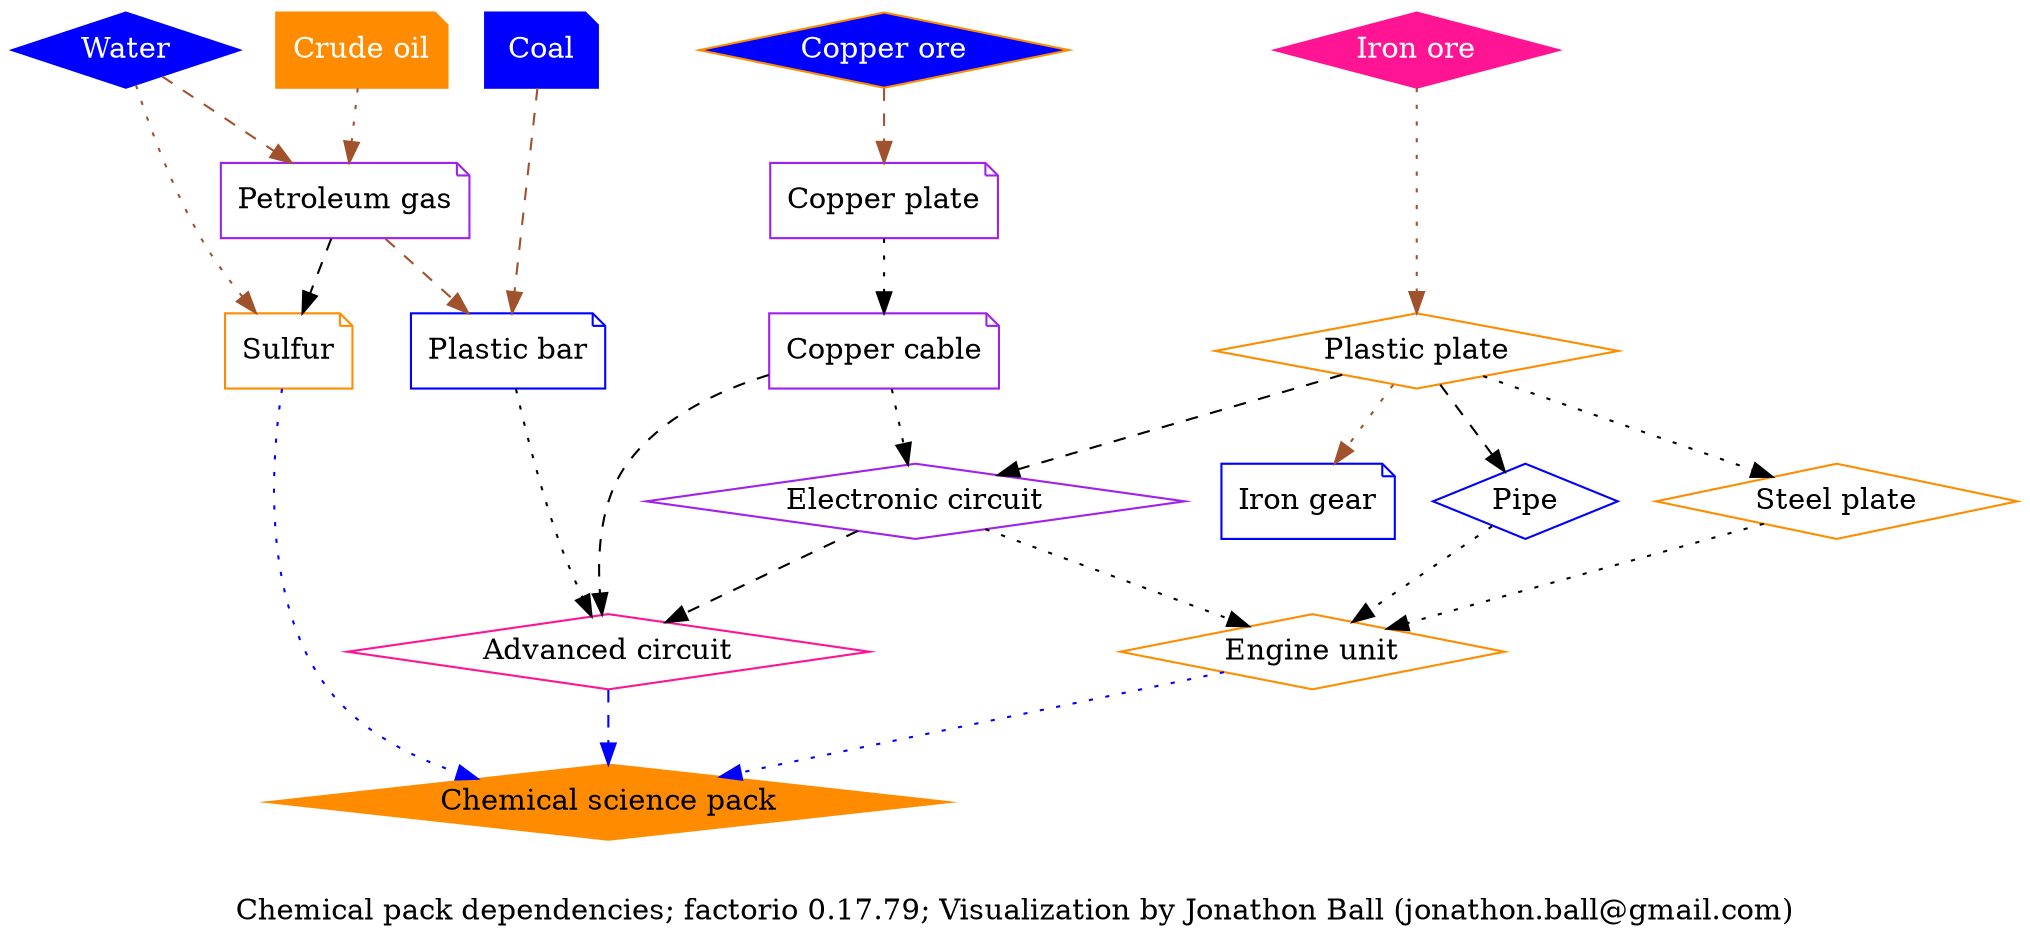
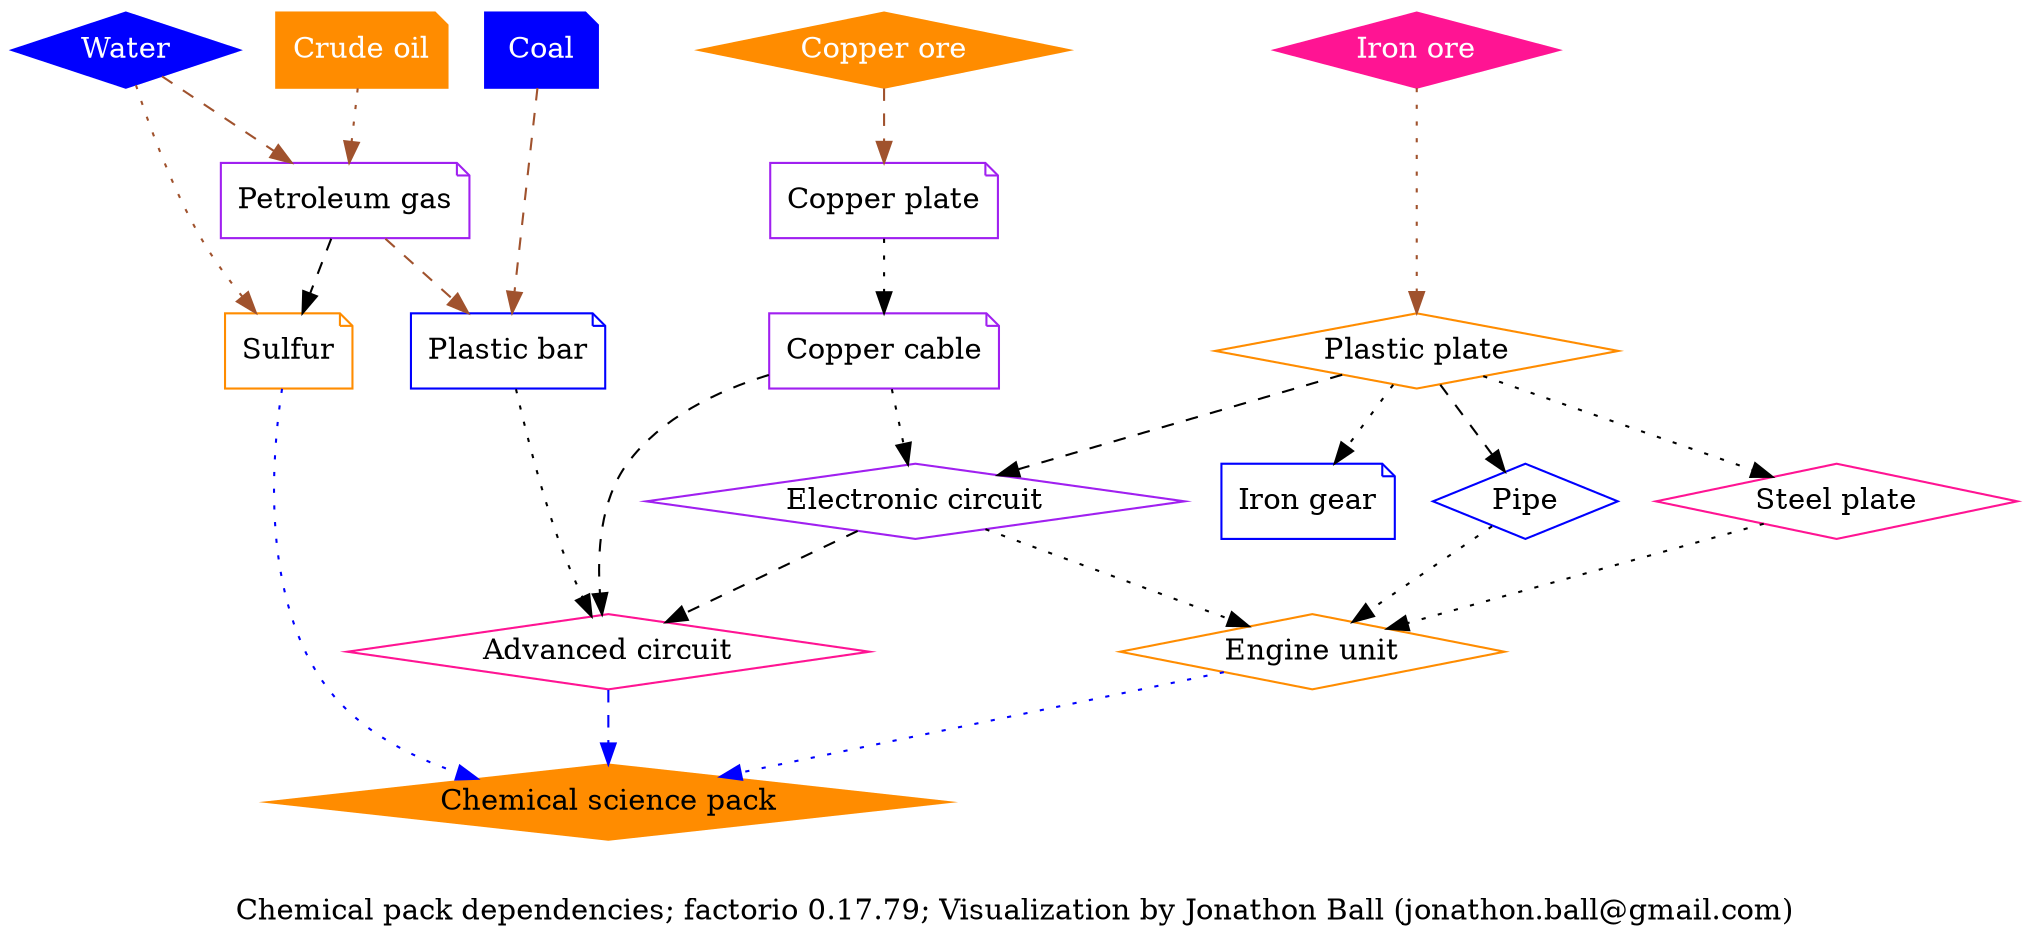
node "Copper ore": fillcolor blue -> darkorange
edge "Plastic plate" -> "Iron gear": color #a0522d -> black
node "Steel plate": color darkorange -> deeppink
